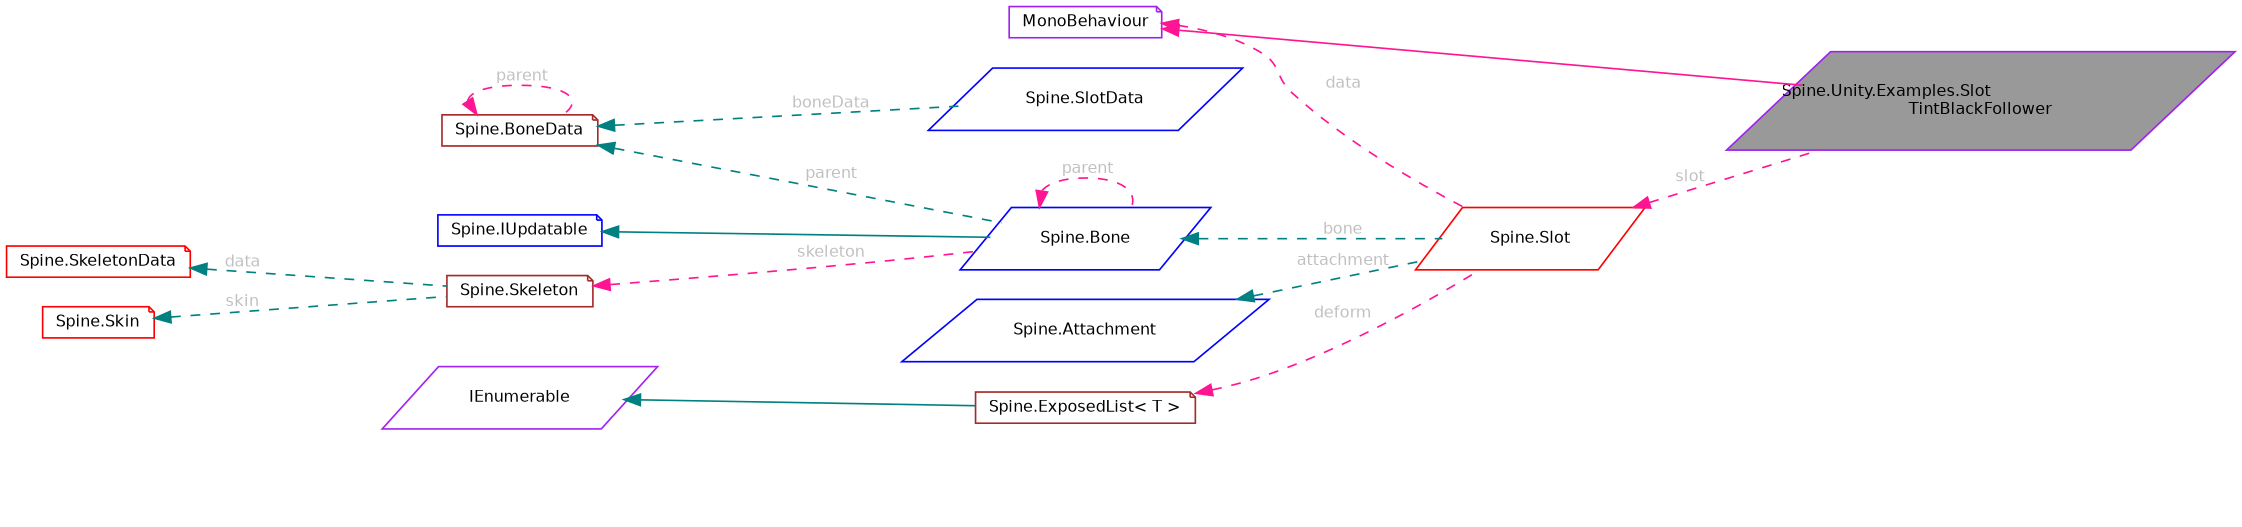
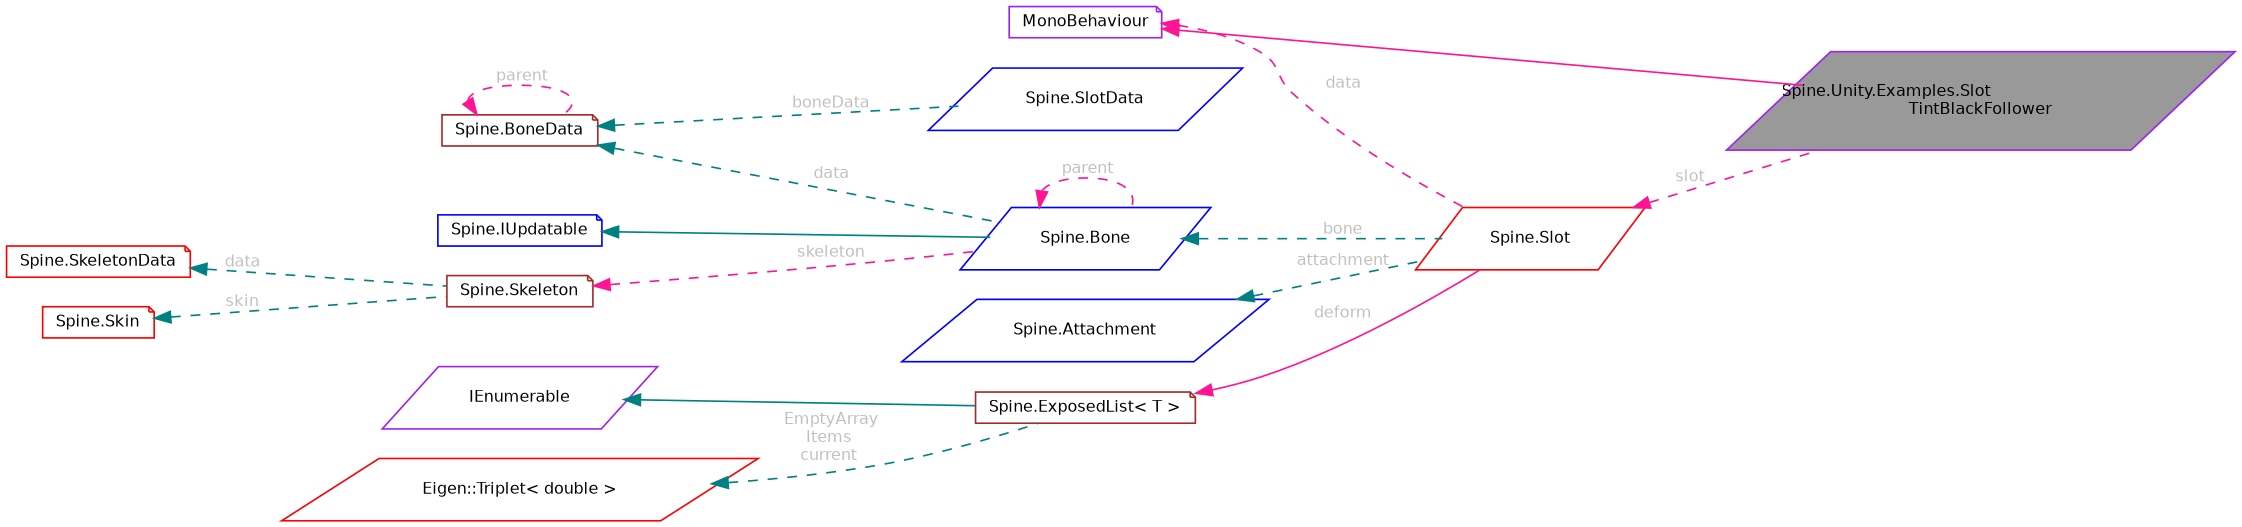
edge "Spine.Bone" -> "Spine.BoneData": label " parent" -> " data"
edge "Spine.Slot" -> "Spine.ExposedList< T >": style dashed -> solid
node "Eigen::Triplet< double >": added
